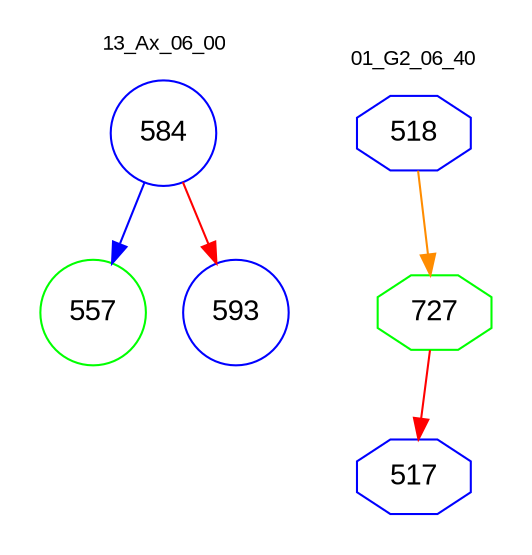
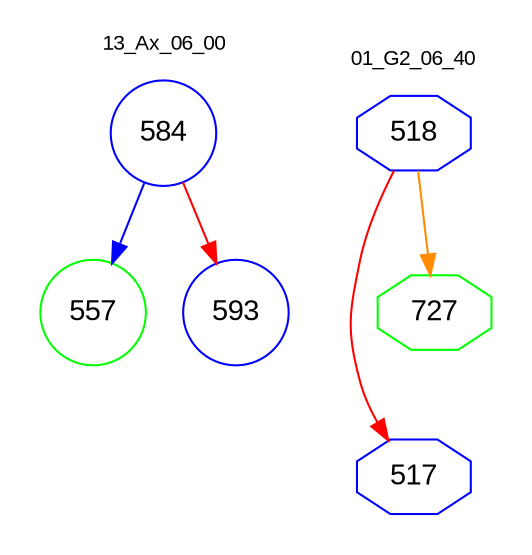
edge "727" -> "517": now "518" -> "517"
